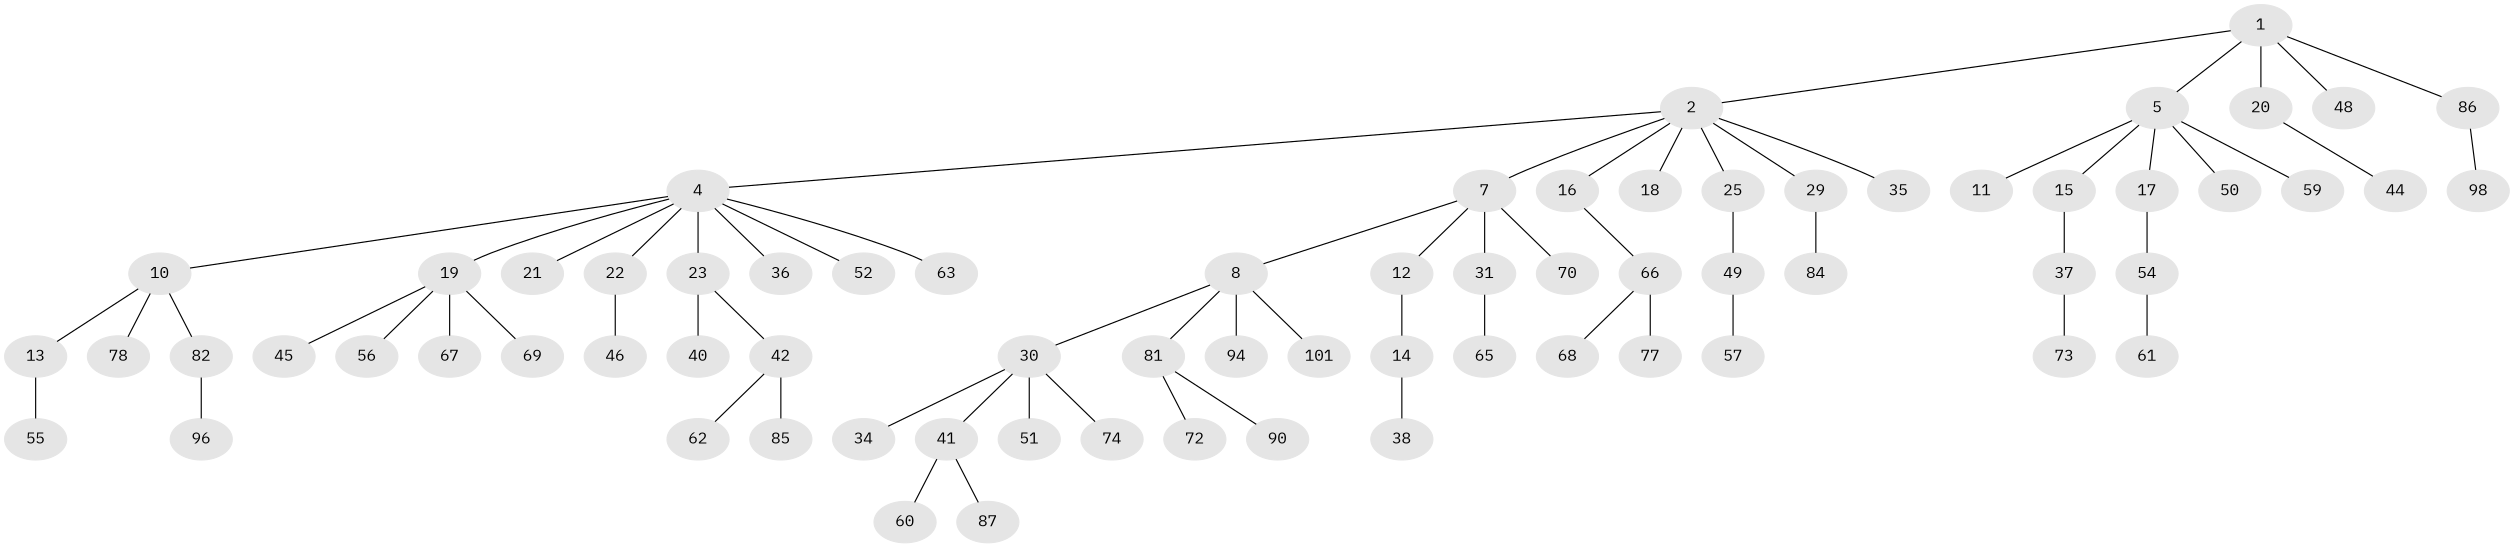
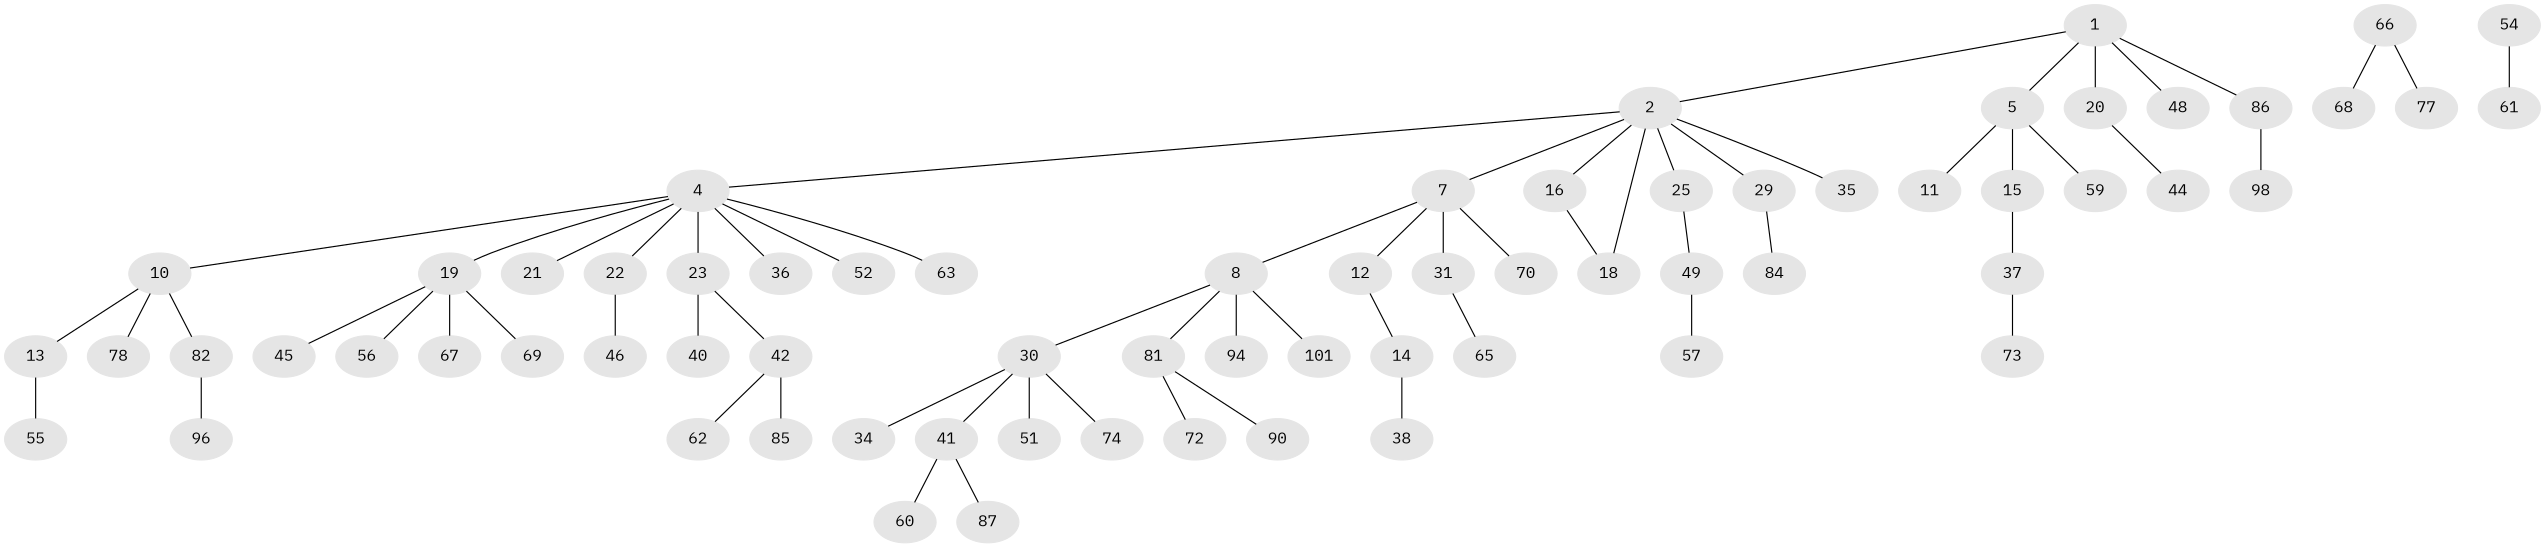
node "17": removed
node "50": removed
edge "16" -- "66": now "16" -- "18"
